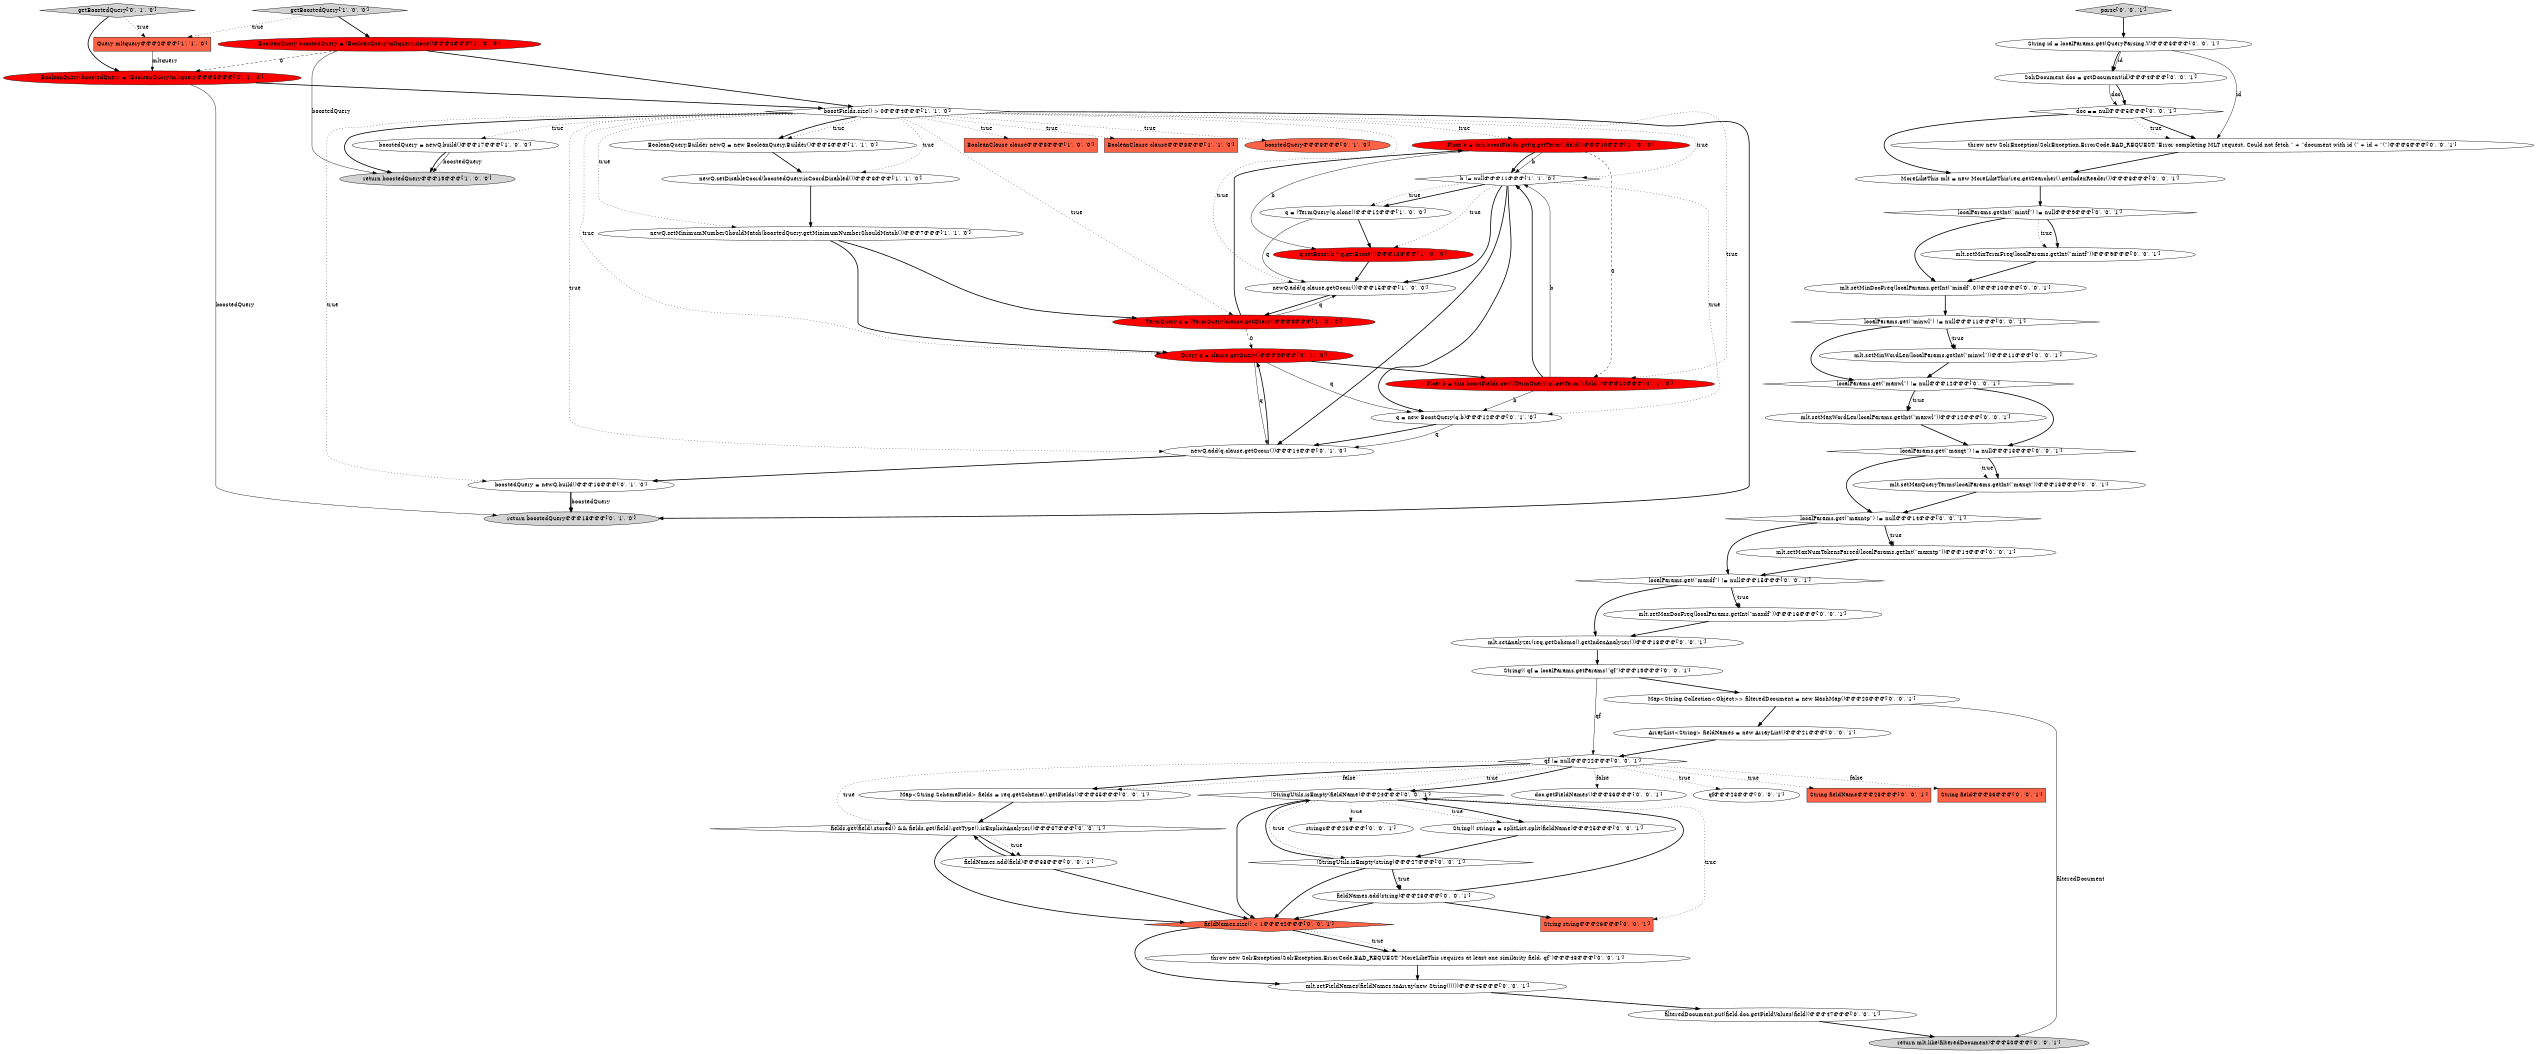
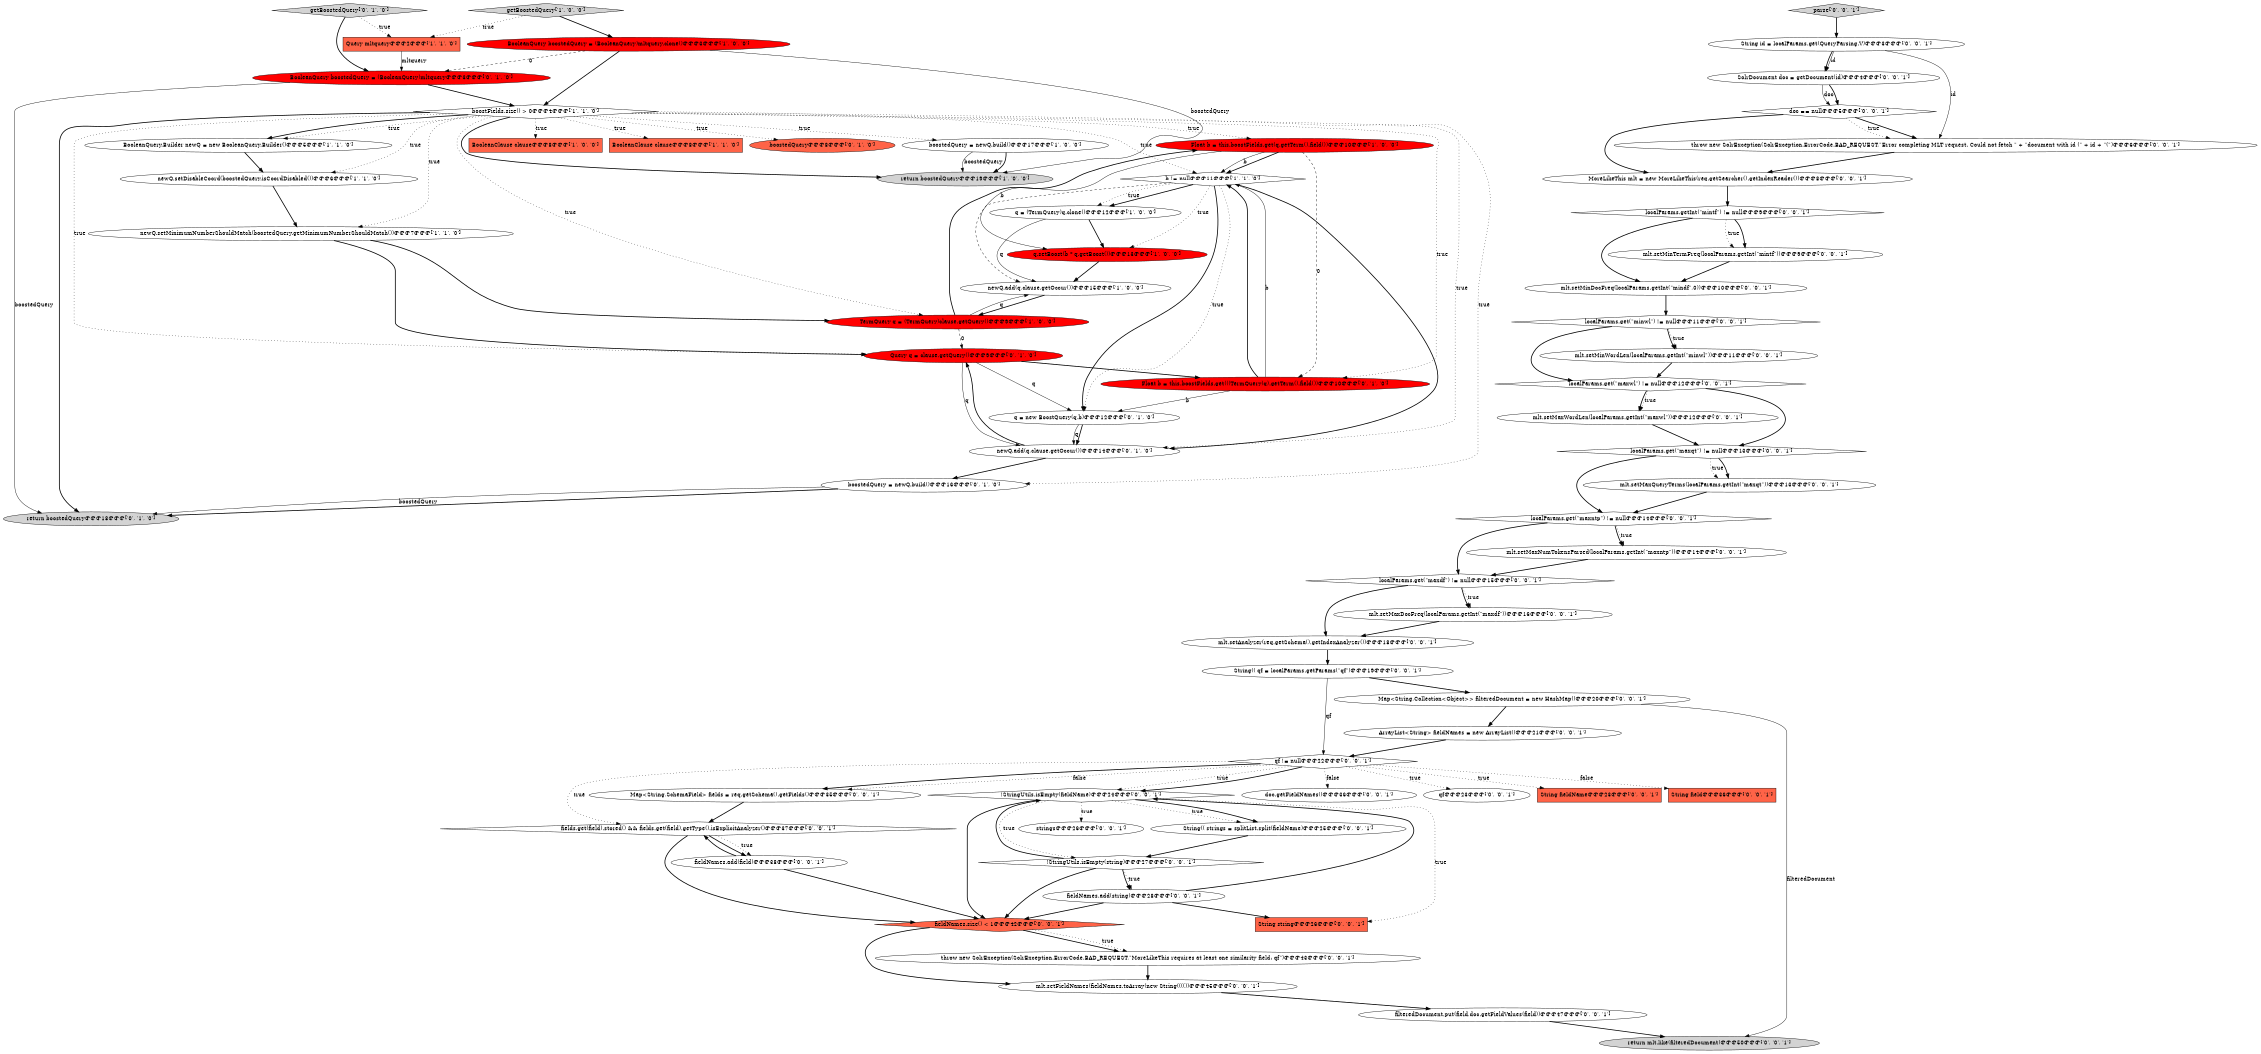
edge "boostFields.size() > 0@@@4@@@['1', '1', '0']" -> "newQ.add(q,clause.getOccur())@@@15@@@['1', '0', '0']": removed, label "true"
edge "b != null@@@11@@@['1', '1', '0']" -> "newQ.add(q,clause.getOccur())@@@15@@@['1', '0', '0']": style bold -> dashed
